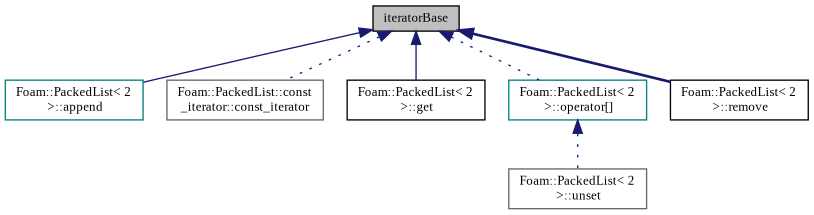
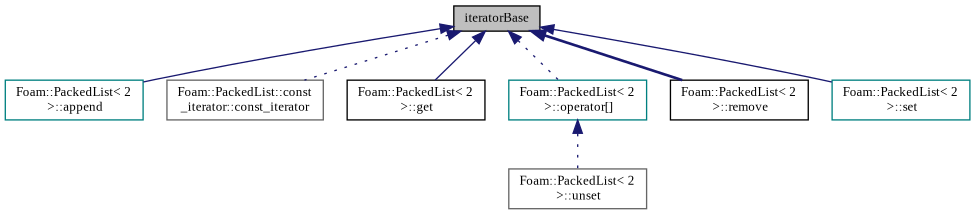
node "Foam::PackedList< 2 >::set": added
